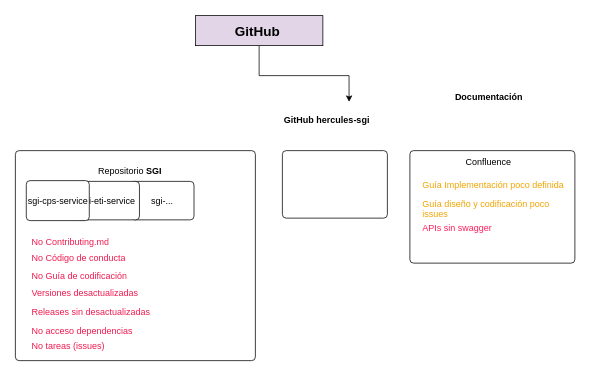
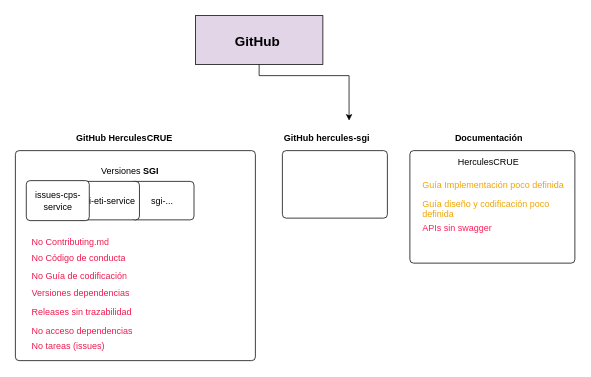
node "GitHub": size 128x30 -> 128x49
node "Documentación": moved (489, 94) -> (489, 135)
node "GitHub hercules-sgi": moved (327, 117) -> (327, 135)
node "GitHub HerculesCRUE": added
node "Confluence": label "Confluence" -> "HerculesCRUE"
node "Repositorio SGI": label "Repositorio SGI" -> "Versiones SGI"
node "sgi-cps-service": label "sgi-cps-service" -> "issues-cps-service"
node "Guía diseño y codificación poco issues": label "Guía diseño y codificación poco issues" -> "Guía diseño y codificación poco definida"
node "Versiones desactualizadas": label "Versiones desactualizadas" -> "Versiones dependencias"
node "Releases sin desactualizadas": label "Releases sin desactualizadas" -> "Releases sin trazabilidad"
